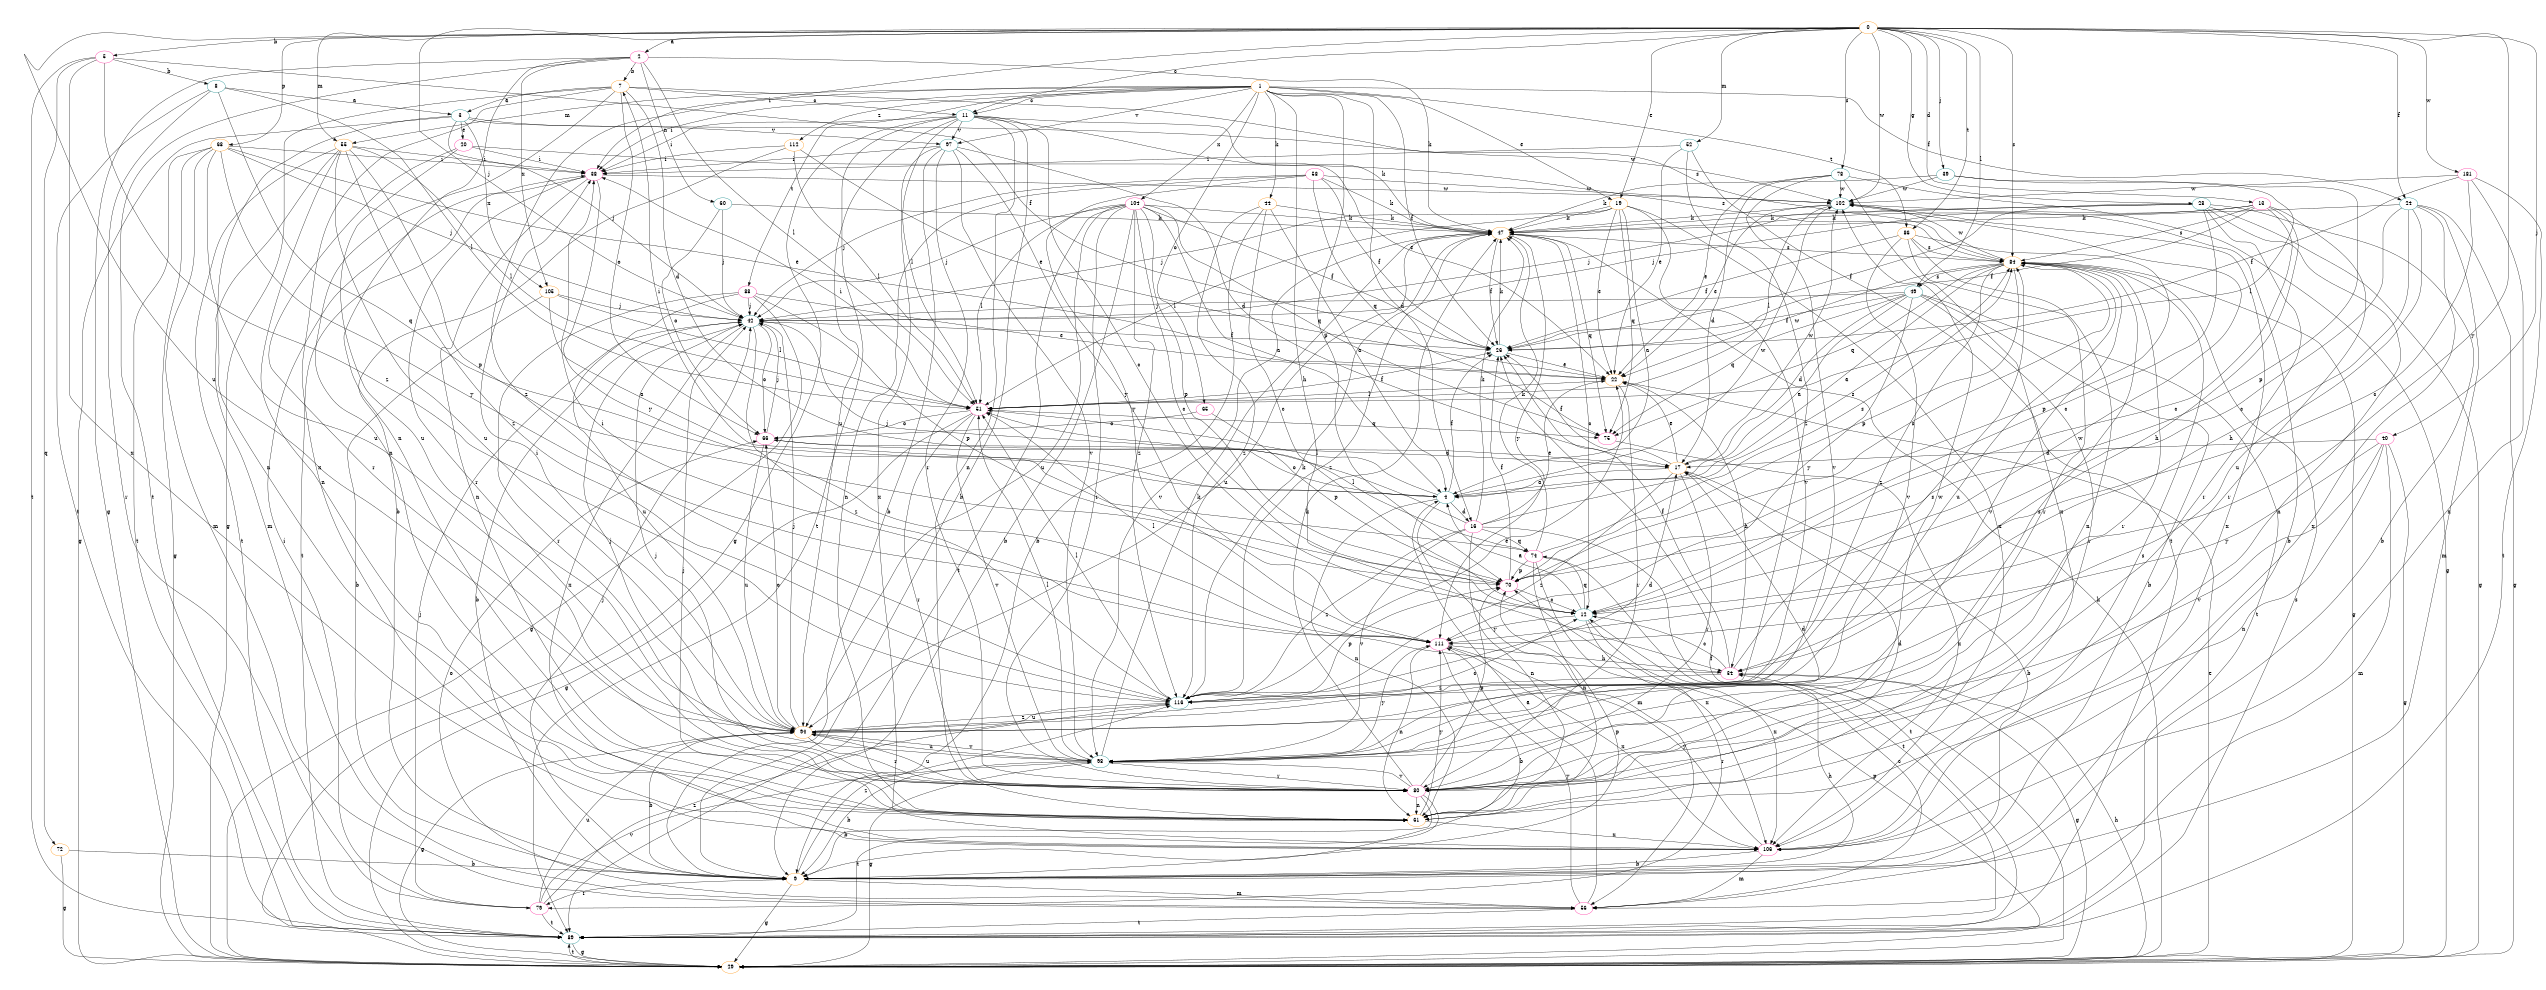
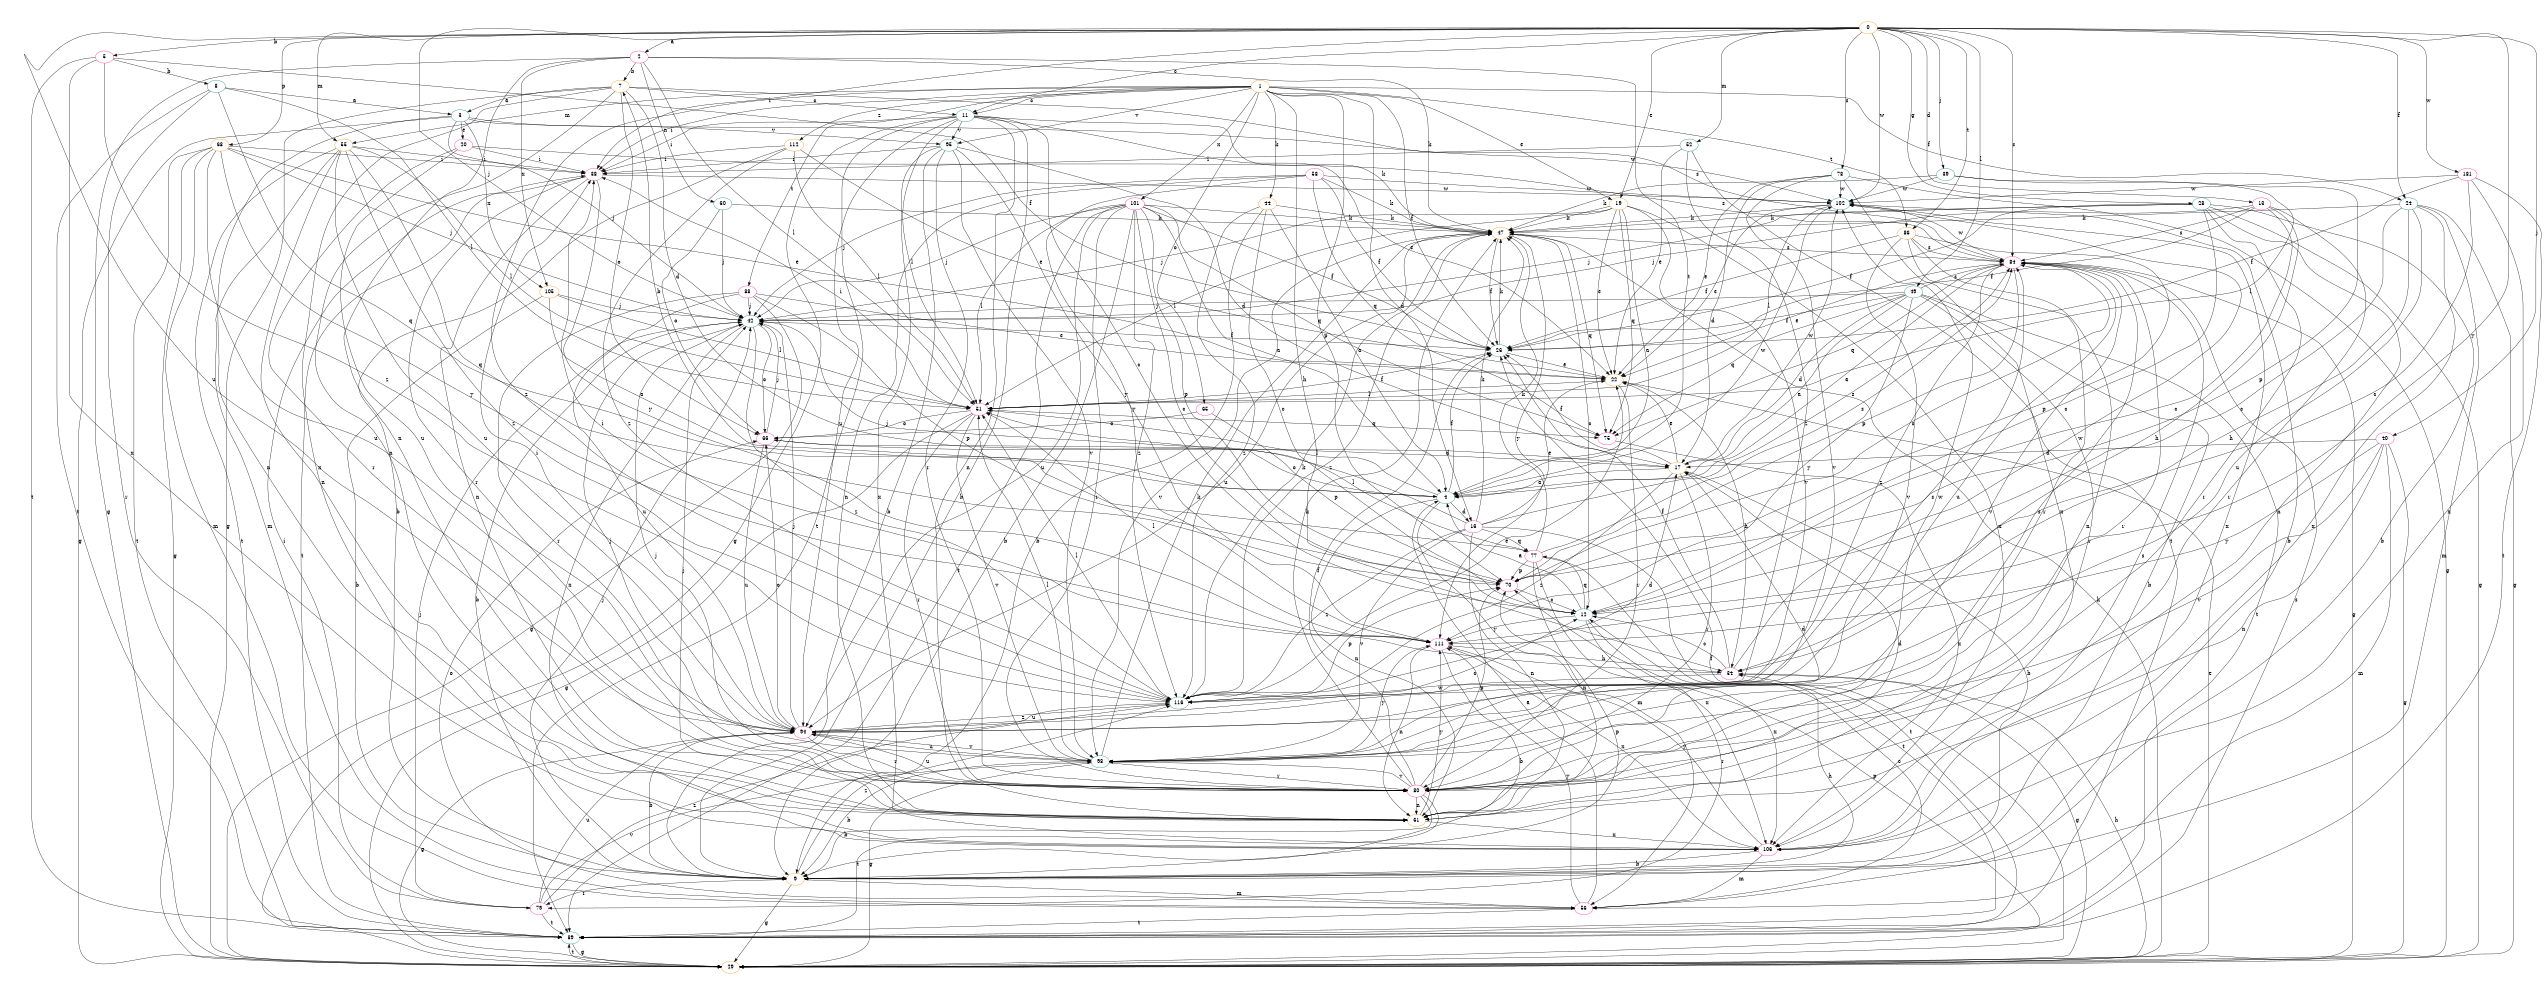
node "97": label "97" -> "95"
node "104": label "104" -> "101"
edge "13" -> "47": removed, label "k"
node "84": color darkorange -> deeppink
edge "84" -> "49": reversed
edge "4" -> "7": label "i" -> "b"
edge "84" -> "22": label "w" -> "e"
edge "55" -> "70": label "p" -> "q"
edge "2" -> "89": now "2" -> "4"
edge "70" -> "26": now "80" -> "26"
edge "112" -> "116": added, label "z"
node "74": label "74" -> "77"
edge "34" -> "116": label "z" -> "w"
node "94": color darkorange -> deeppink
node "72": removed
